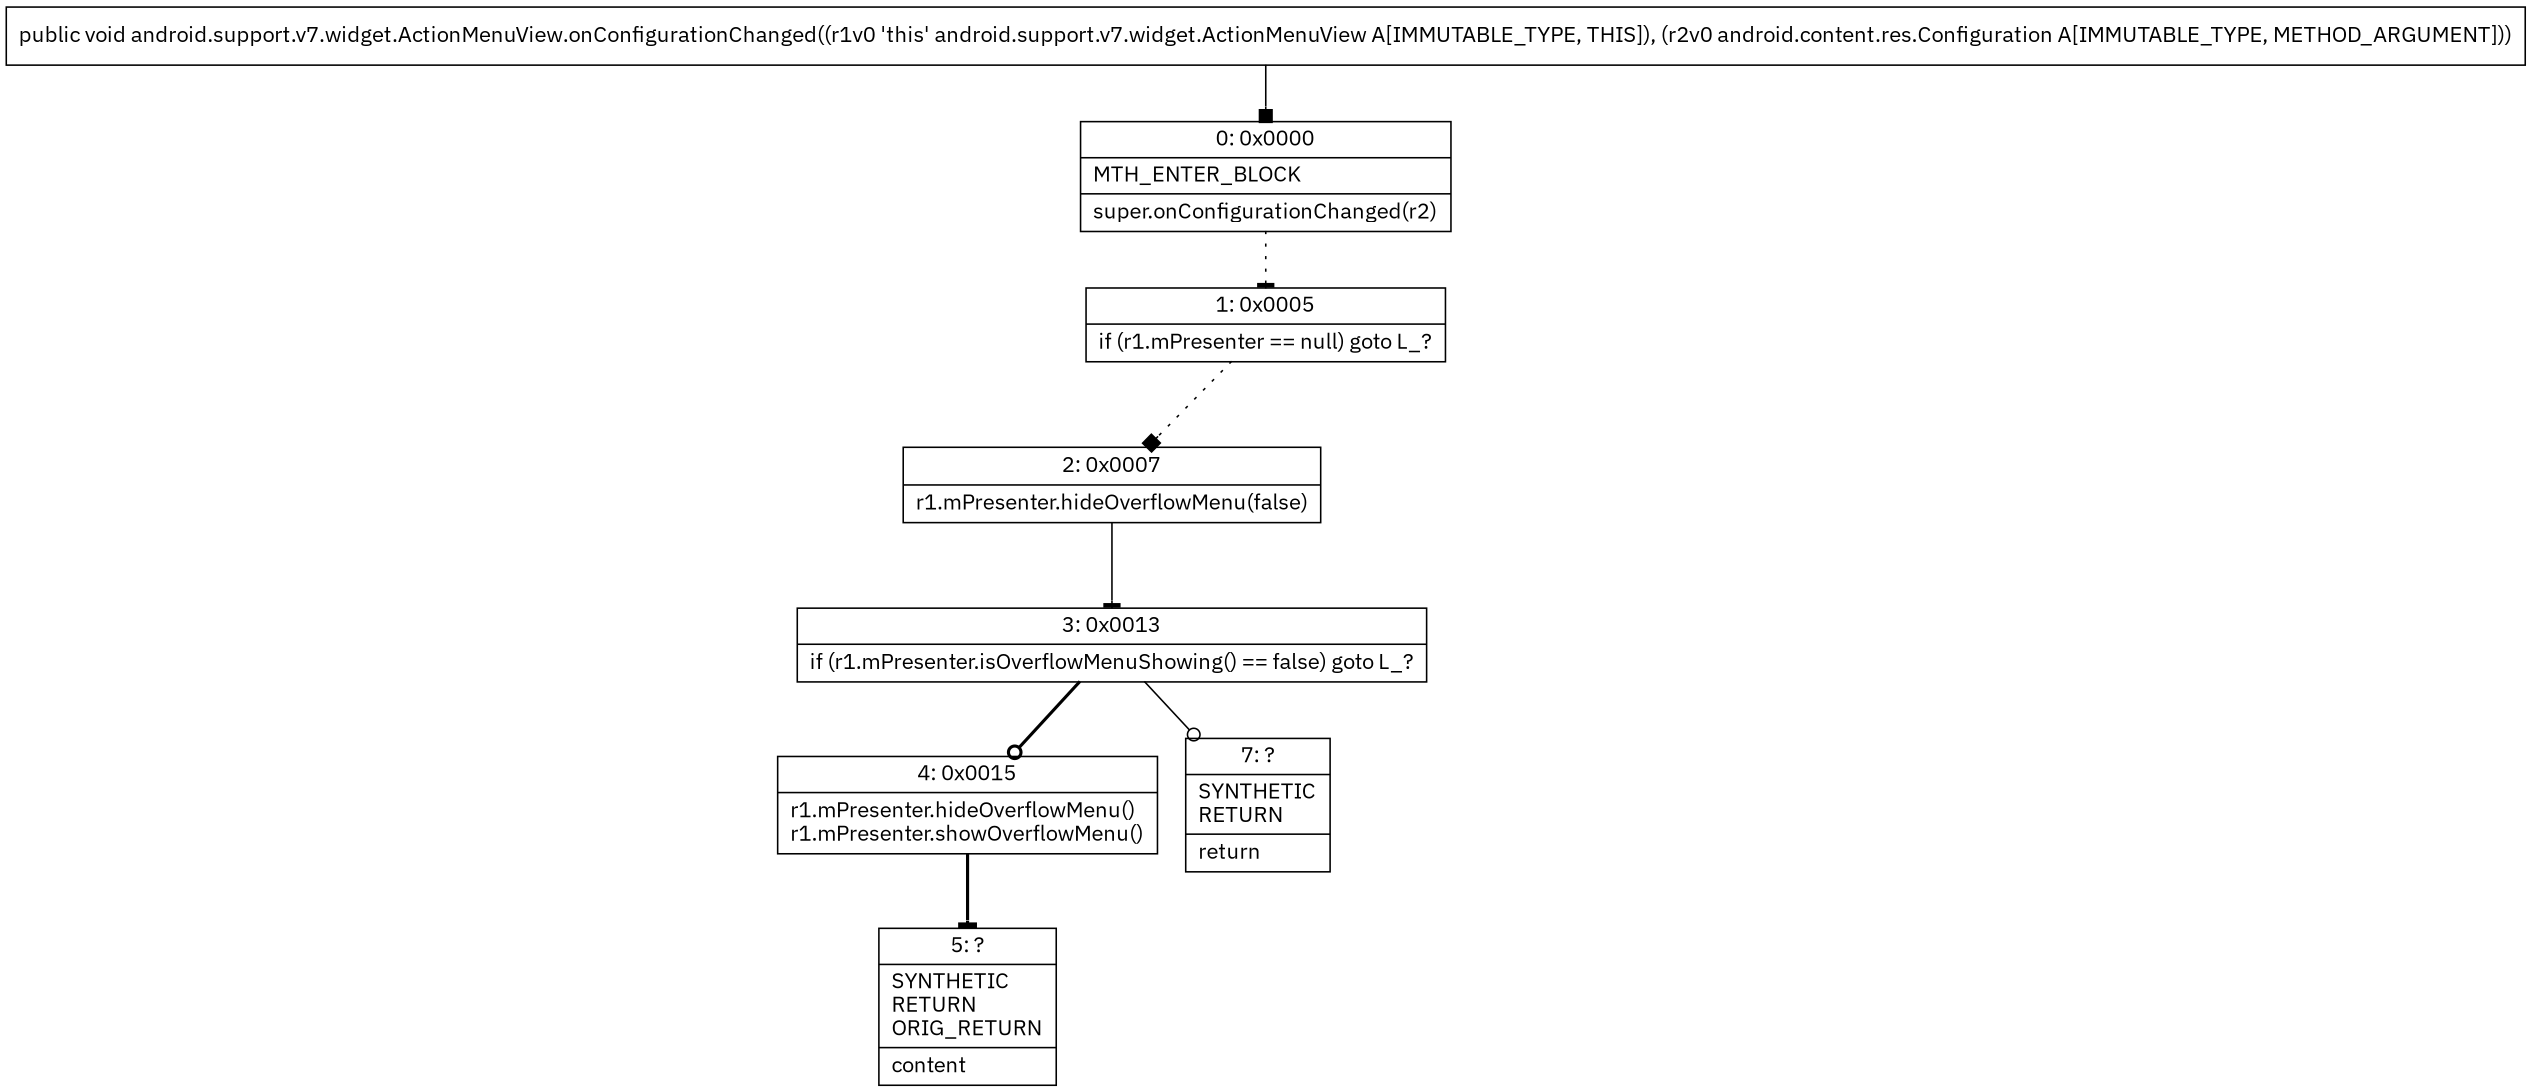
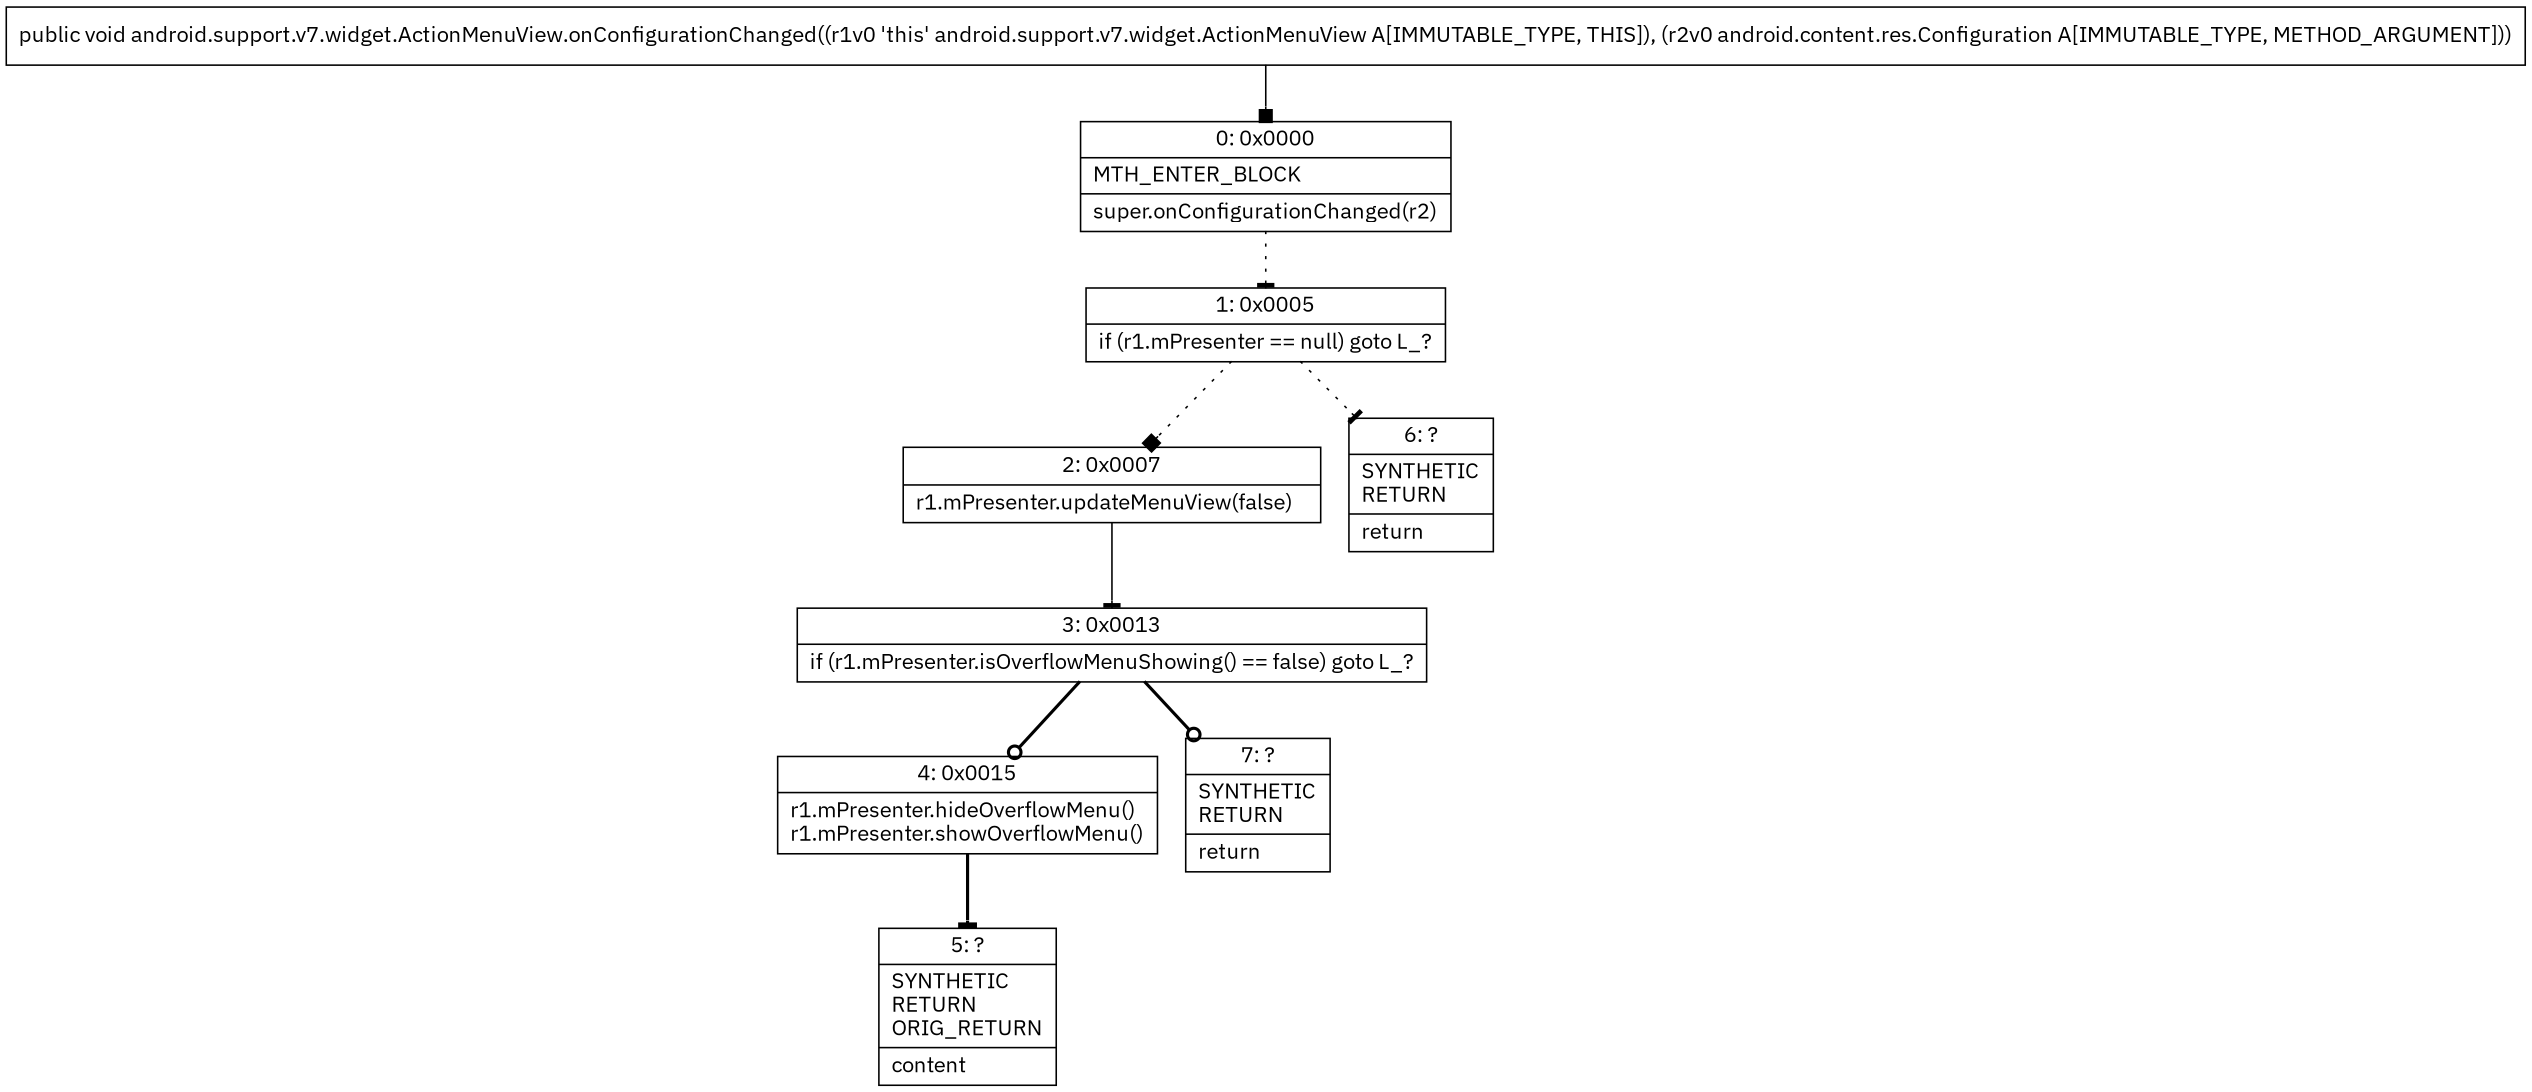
node "6: ?": added
node "2: 0x0007": text "r1.mPresenter.hideOverflowMenu(false)" -> "r1.mPresenter.updateMenuView(false)"
edge "3: 0x0013" -> "7: ?": style solid -> bold
